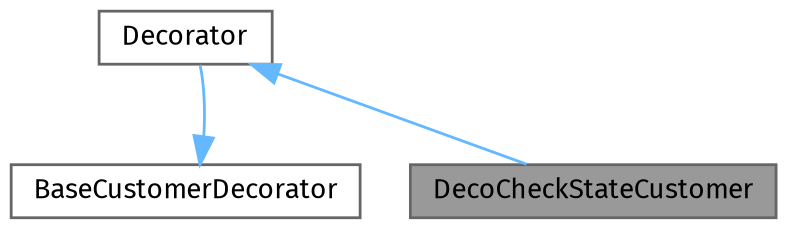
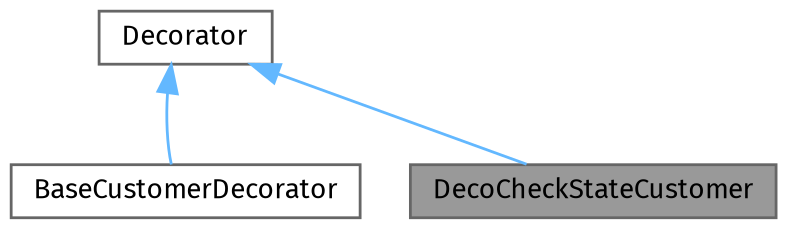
edge "Decorator" -> "BaseCustomerDecorator": reversed
